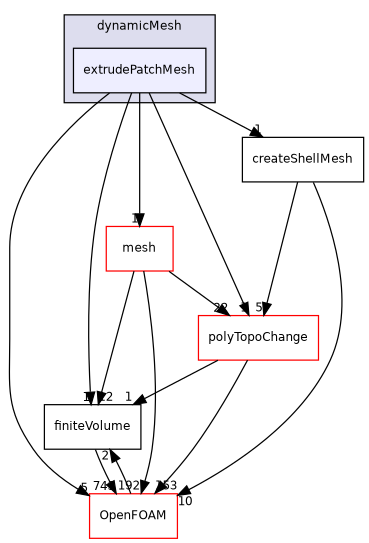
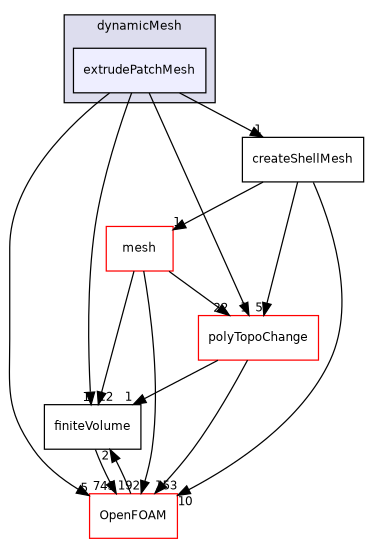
edge "extrudePatchMesh" -> "mesh": now "createShellMesh" -> "mesh"
